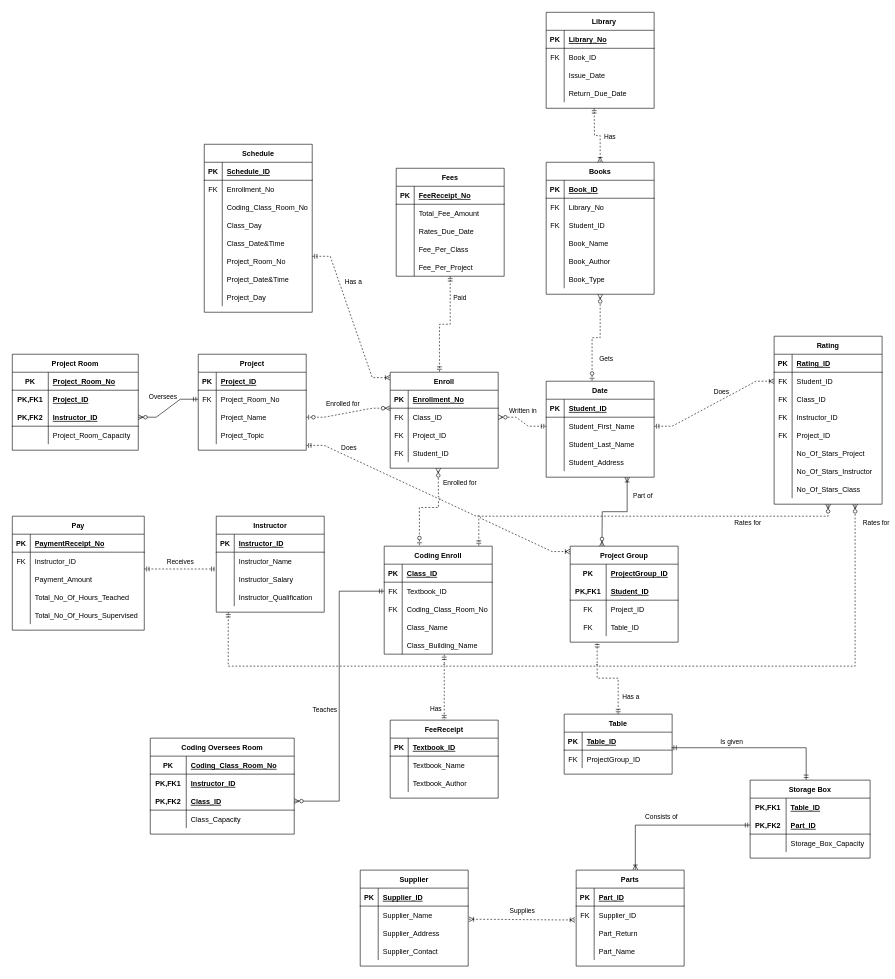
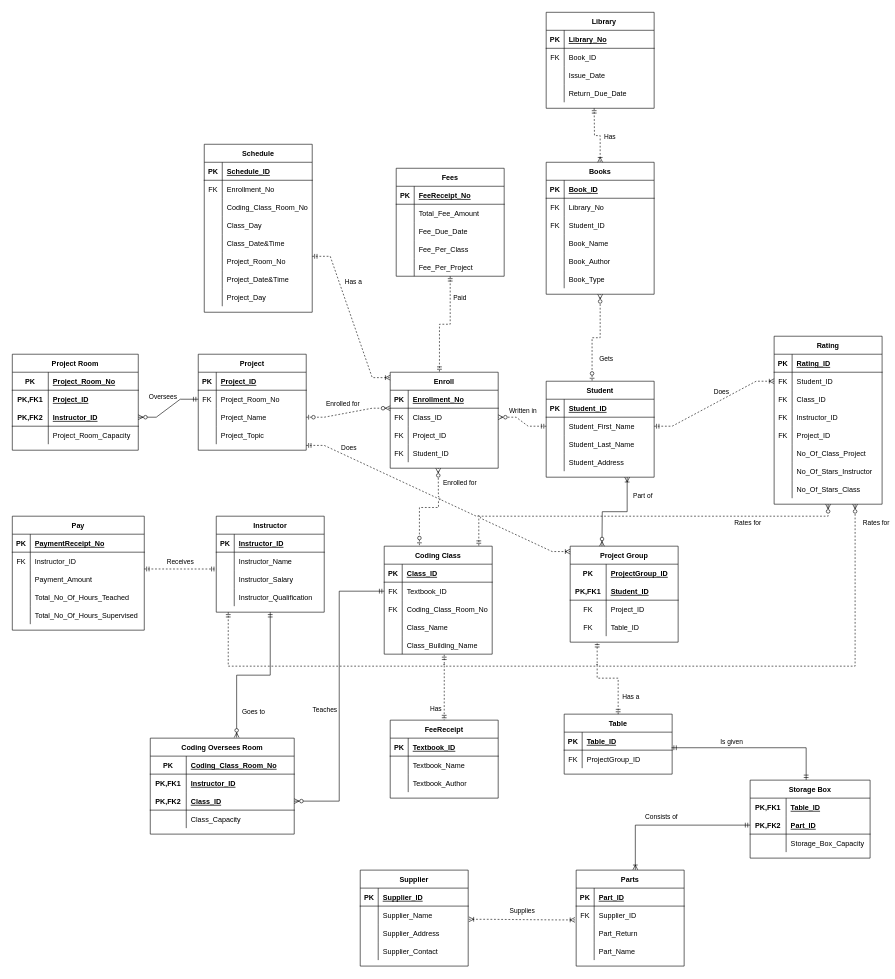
node "Rates_Due_Date": label "Rates_Due_Date" -> "Fee_Due_Date"
node "Date": label "Date" -> "Student"
node "No_Of_Stars_Project": label "No_Of_Stars_Project" -> "No_Of_Class_Project"
node "Coding Enroll": label "Coding Enroll" -> "Coding Class"
edge "Instructor" -- "Coding Oversees Room": added, label "Goes to"
